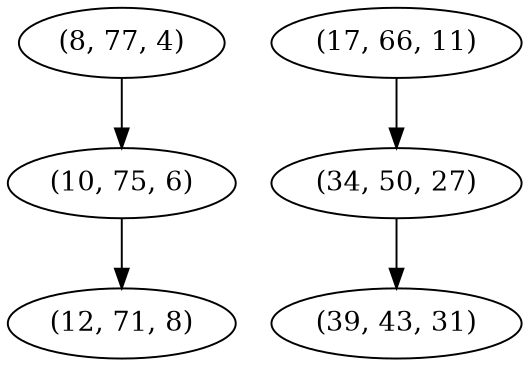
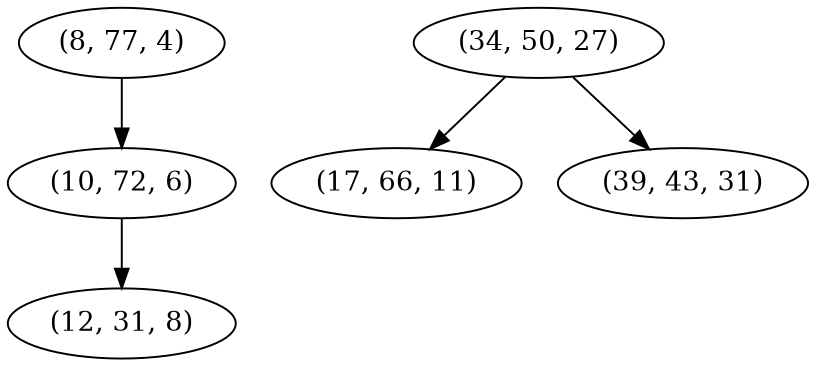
edge "(17, 66, 11)" -> "(34, 50, 27)": reversed
node "(10, 75, 6)": label "(10, 75, 6)" -> "(10, 72, 6)"
node "(12, 71, 8)": label "(12, 71, 8)" -> "(12, 31, 8)"
